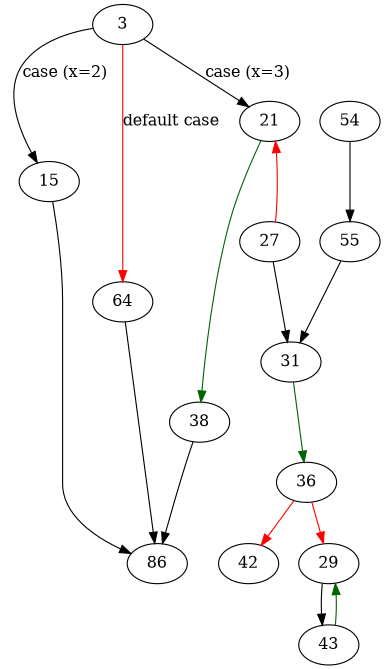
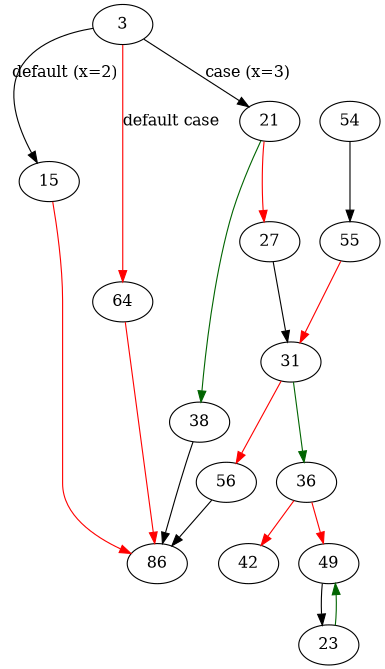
edge "3" -> "15": label "case (x=2)" -> "default (x=2)"
edge "27" -> "21": reversed
edge "55" -> "31": color black -> red
edge "15" -> "86": color black -> red
edge "64" -> "86": color black -> red
node "56": added
node "29": label "29" -> "49"
node "43": label "43" -> "23"
